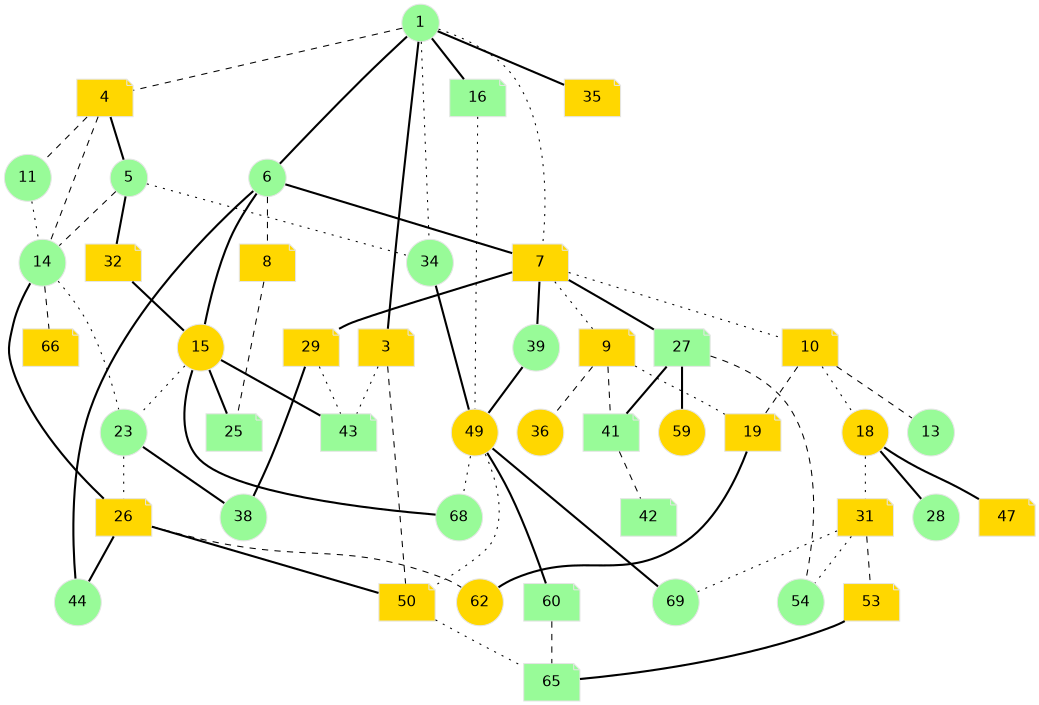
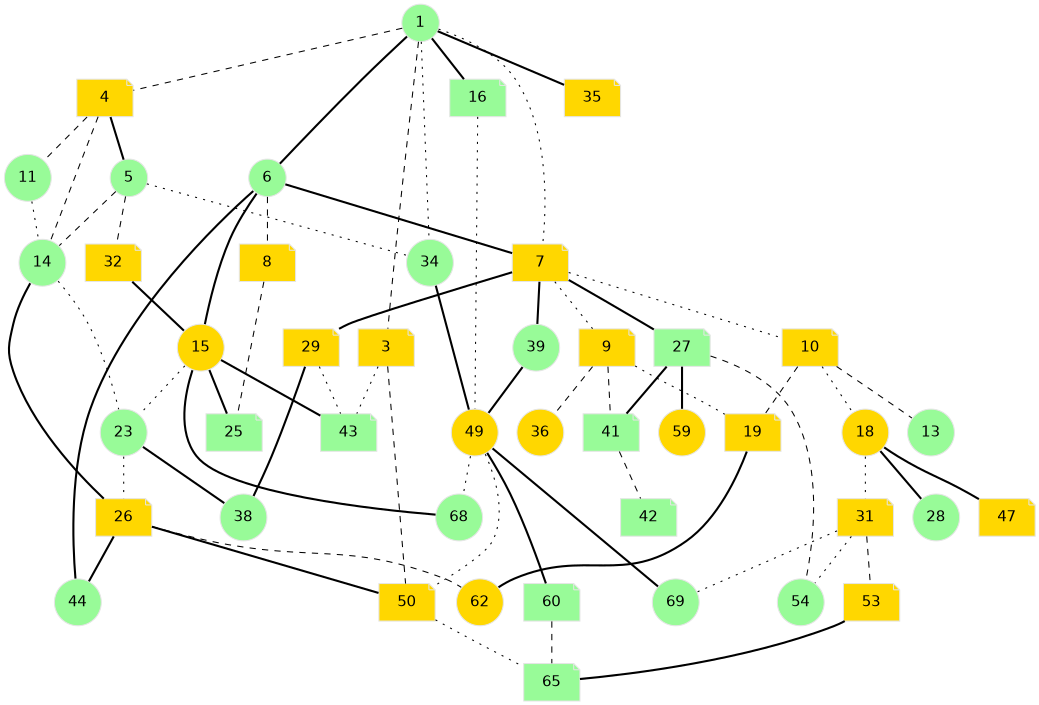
edge "1" -- "3": style bold -> dashed
edge "5" -- "32": style bold -> dashed
node "66": removed
